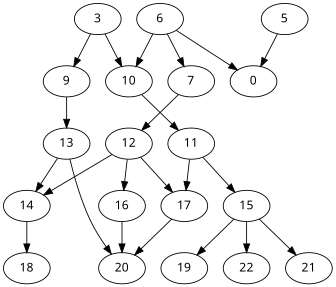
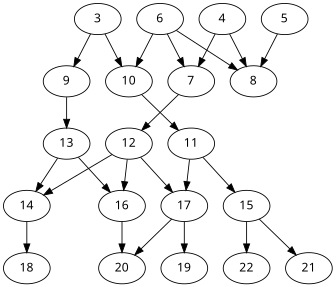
node "4": added
node "0": label "0" -> "8"
edge "13" -> "20": now "13" -> "16"
edge "15" -> "19": now "17" -> "19"
